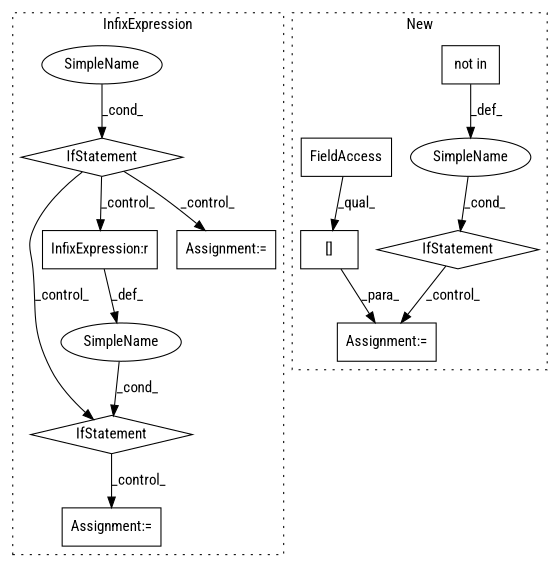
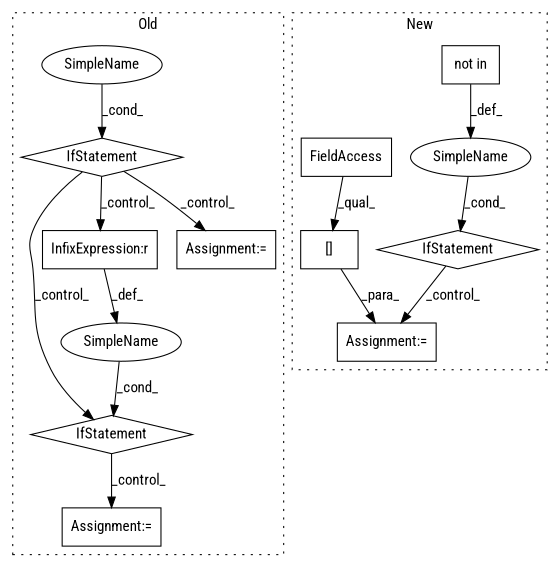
cluster "InfixExpression": label "InfixExpression" -> "Old"
